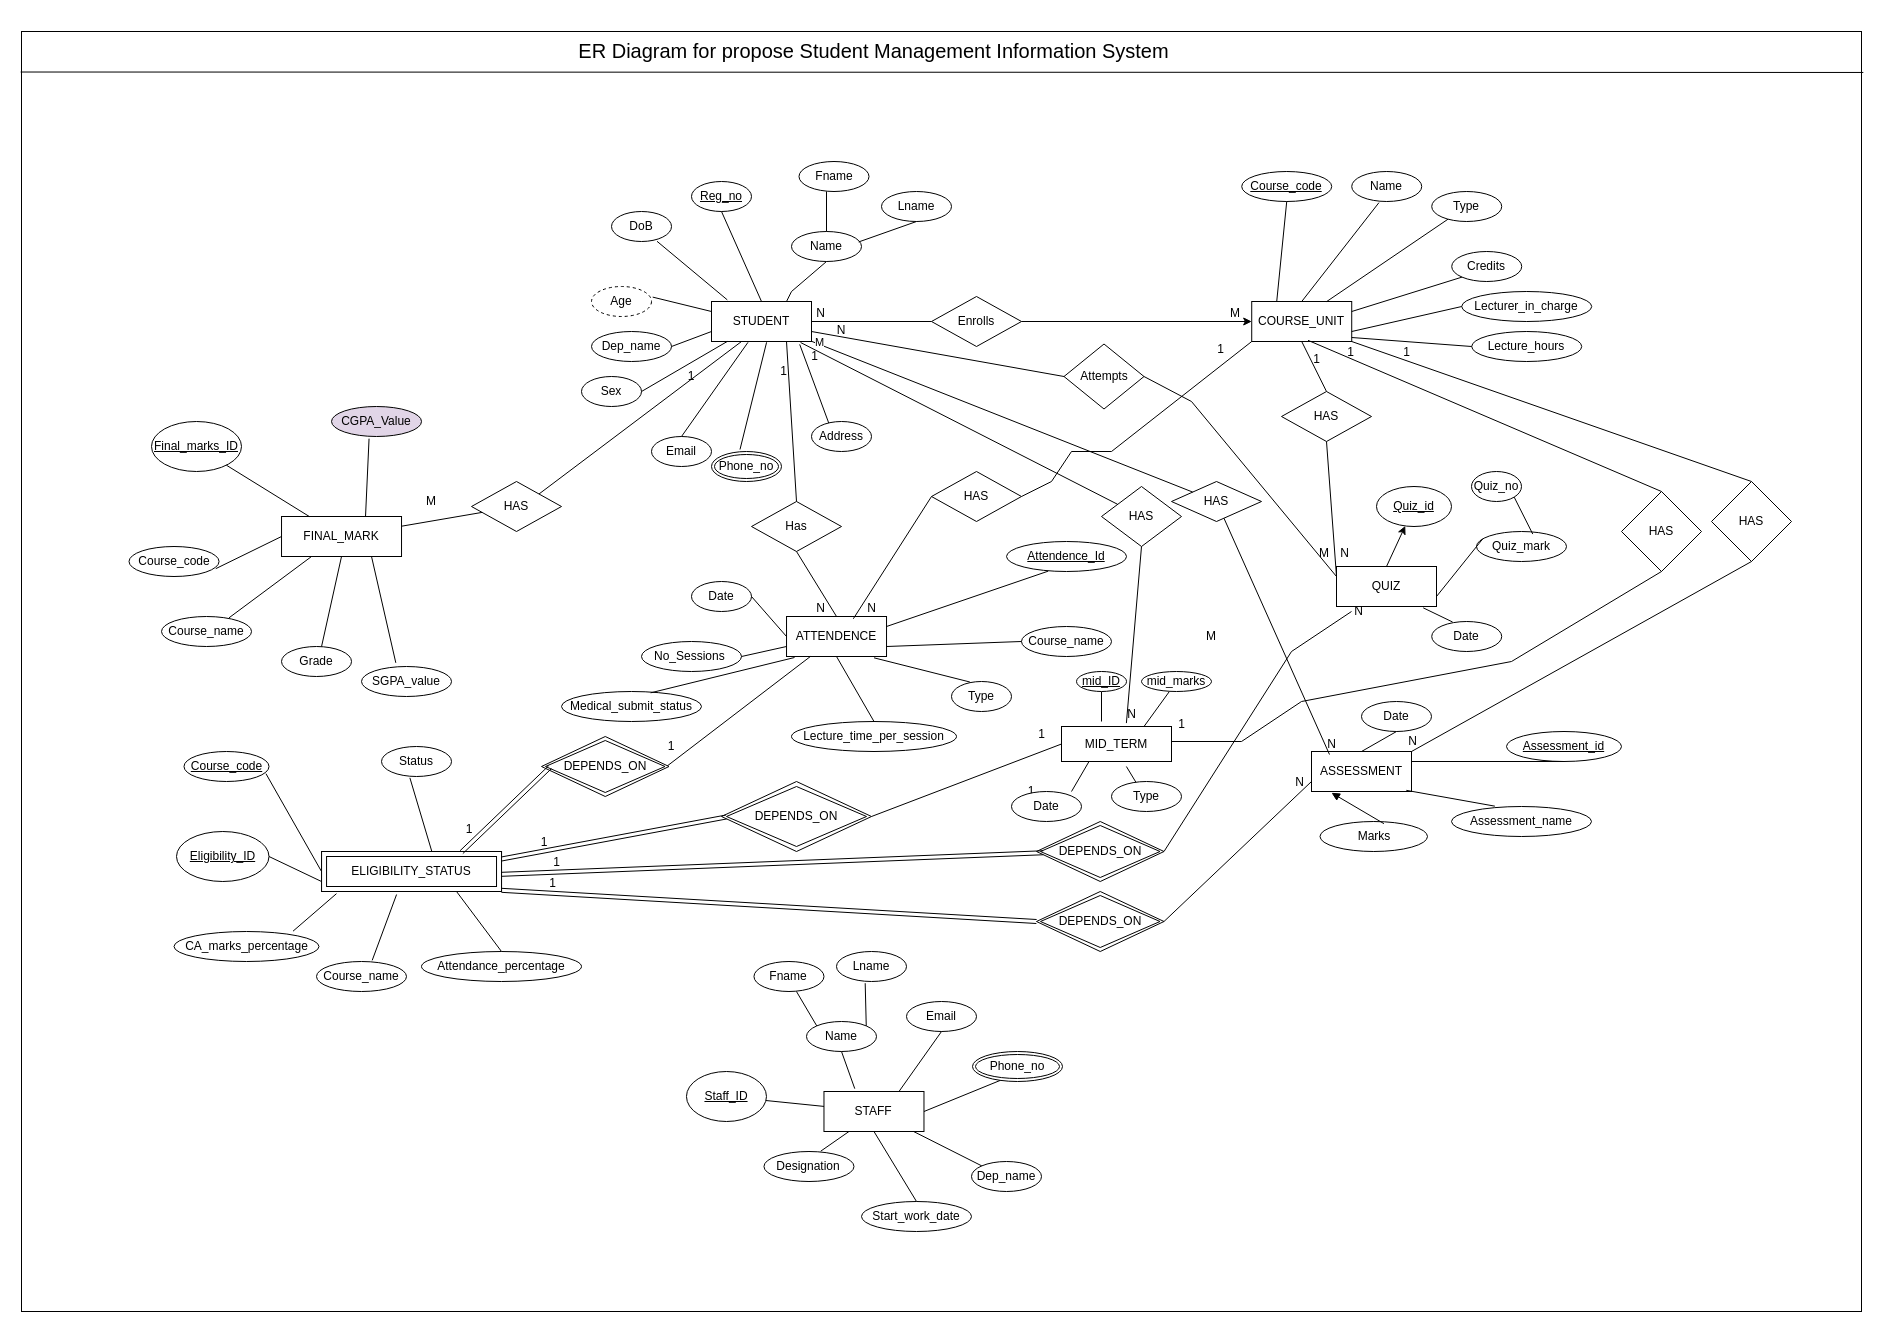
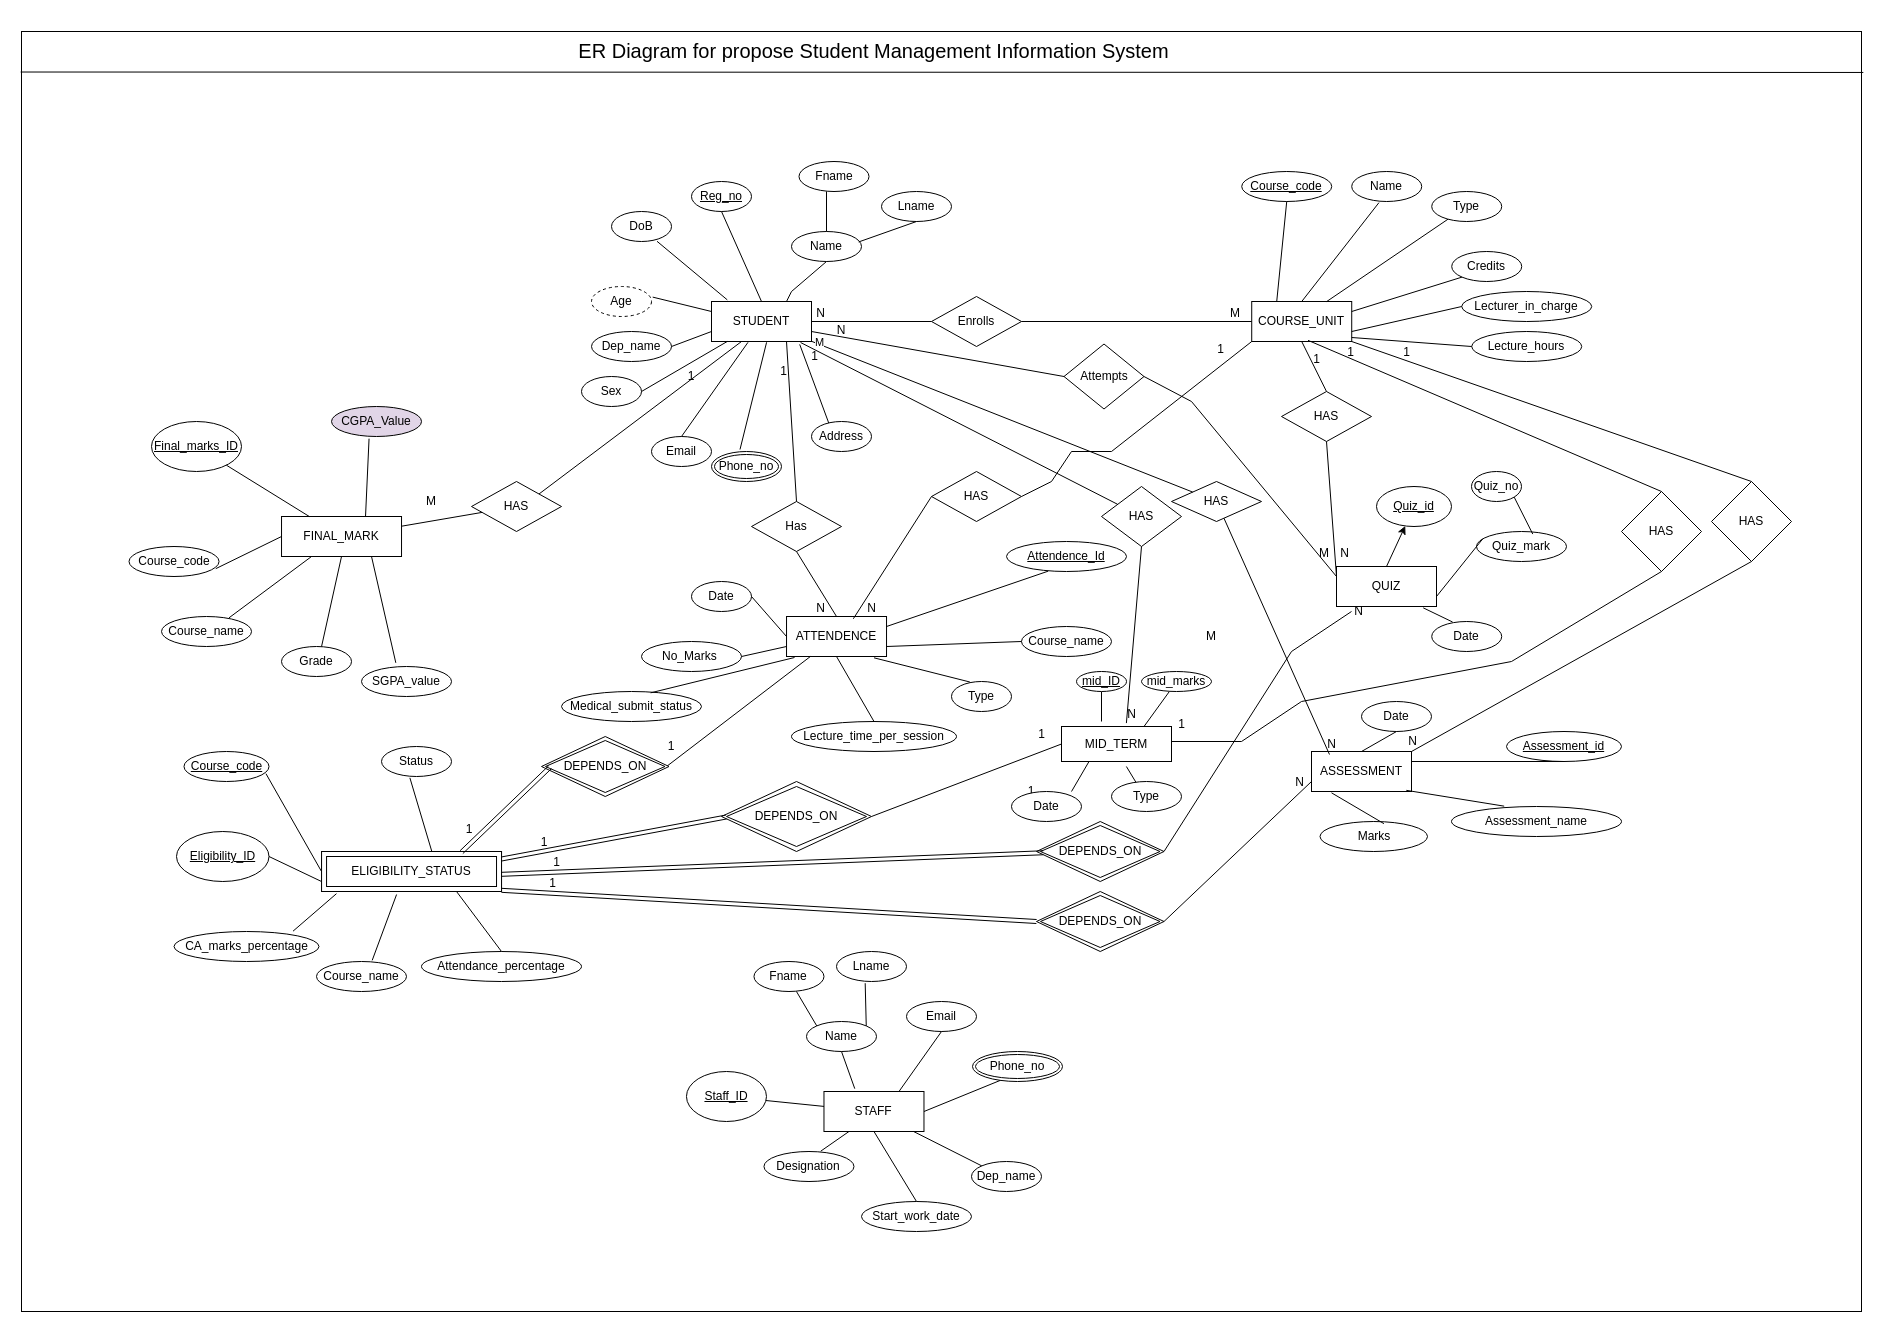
edge "Enrolls" -> "COURSE_UNIT": arrowhead classic -> none
node "No_Sessions": label "No_Sessions" -> "No_Marks"
edge "Marks" -> "ASSESSMENT": arrowhead block -> none
node "Assessment_name": size 140x30 -> 170x30
